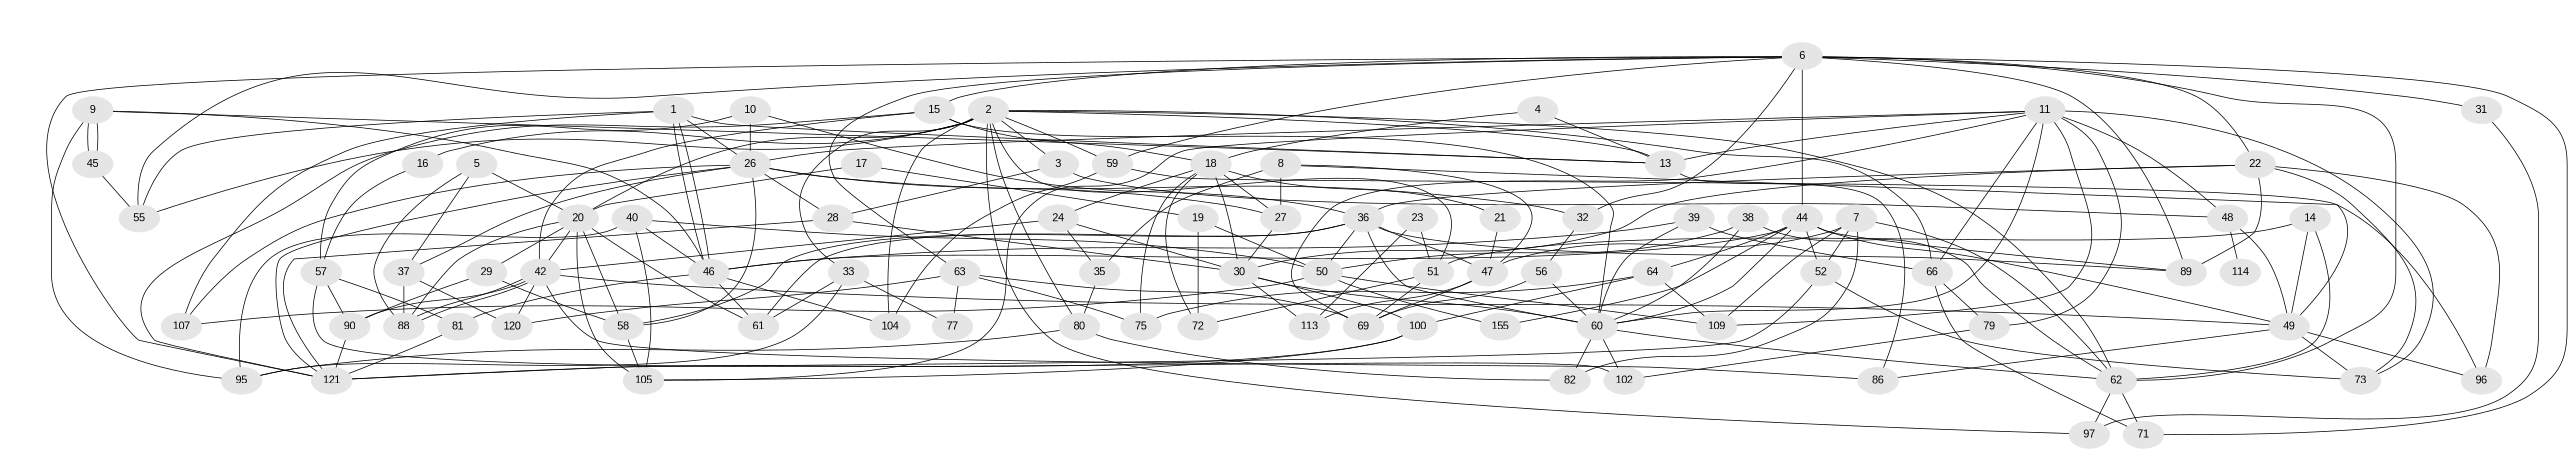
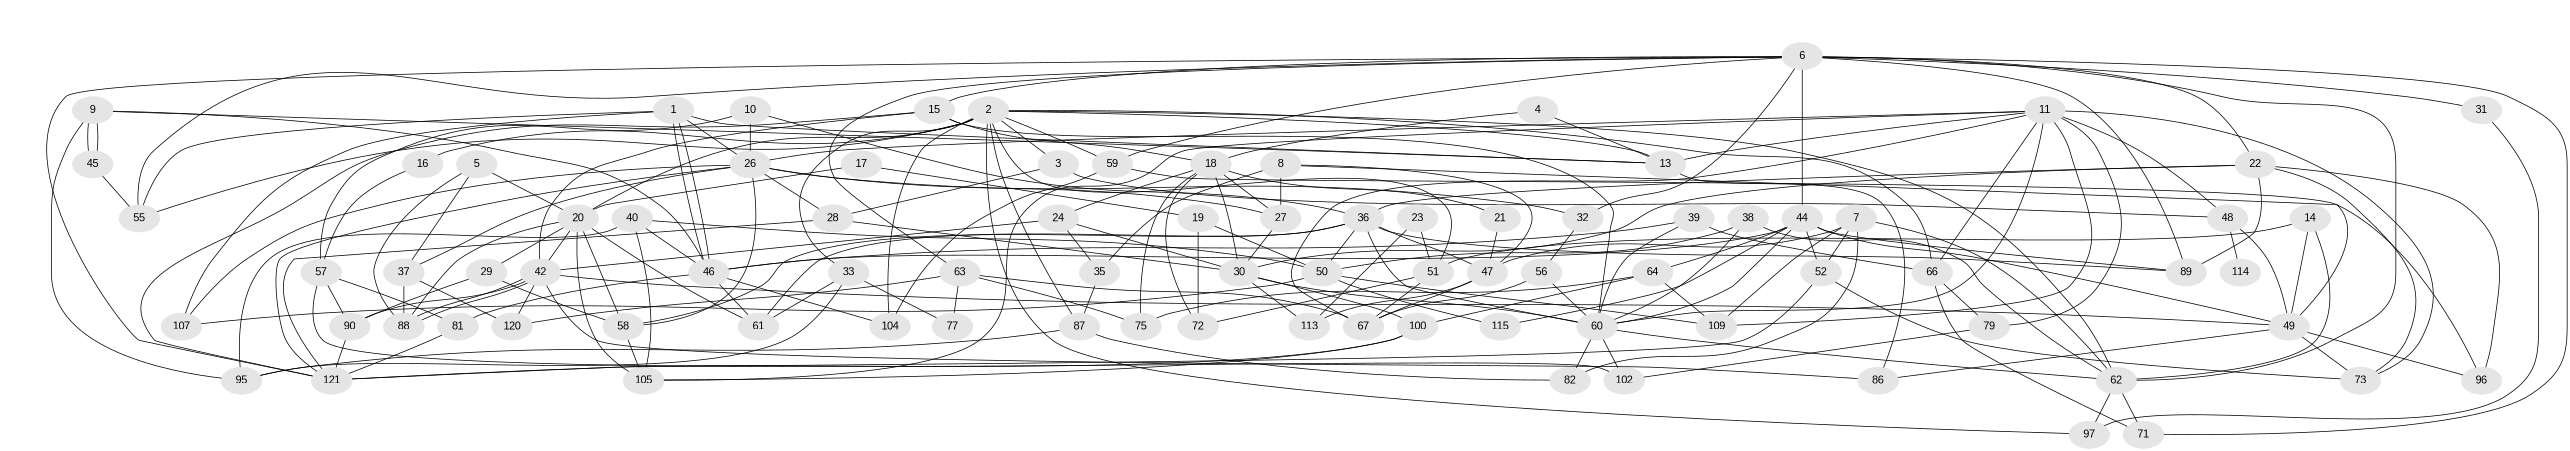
node "80": label "80" -> "87"
node "69": label "69" -> "67"
node "155": label "155" -> "115"
